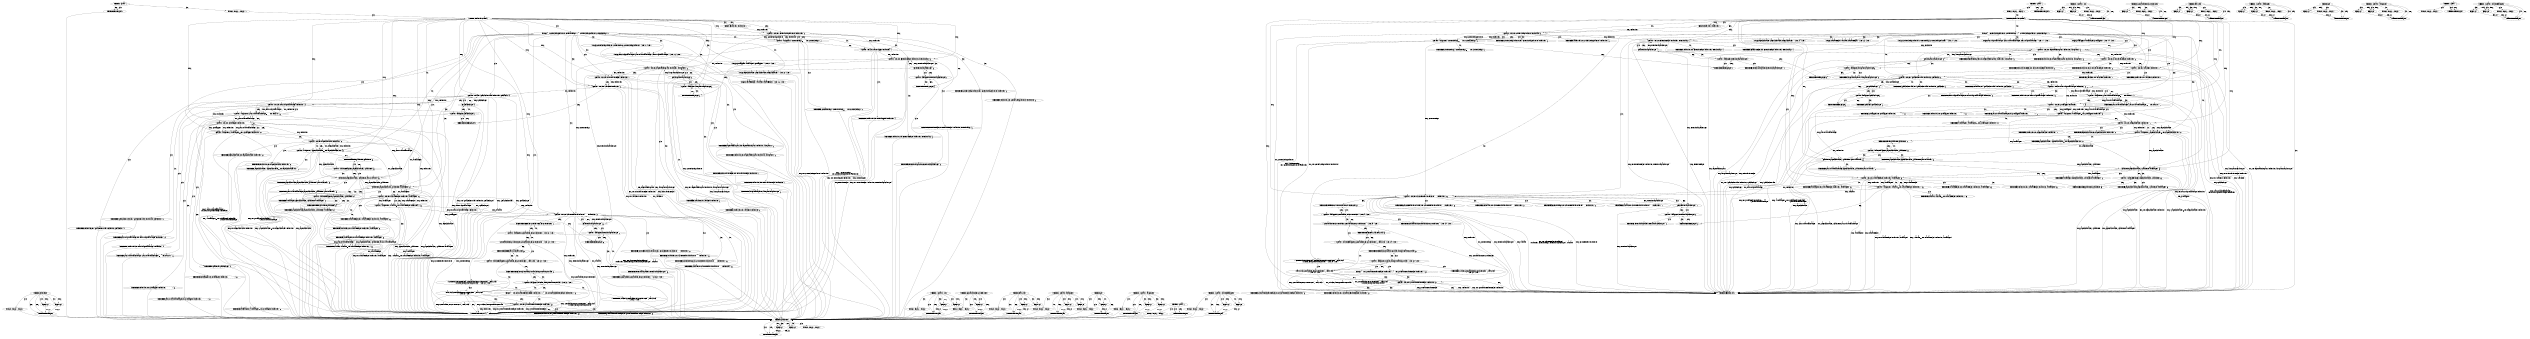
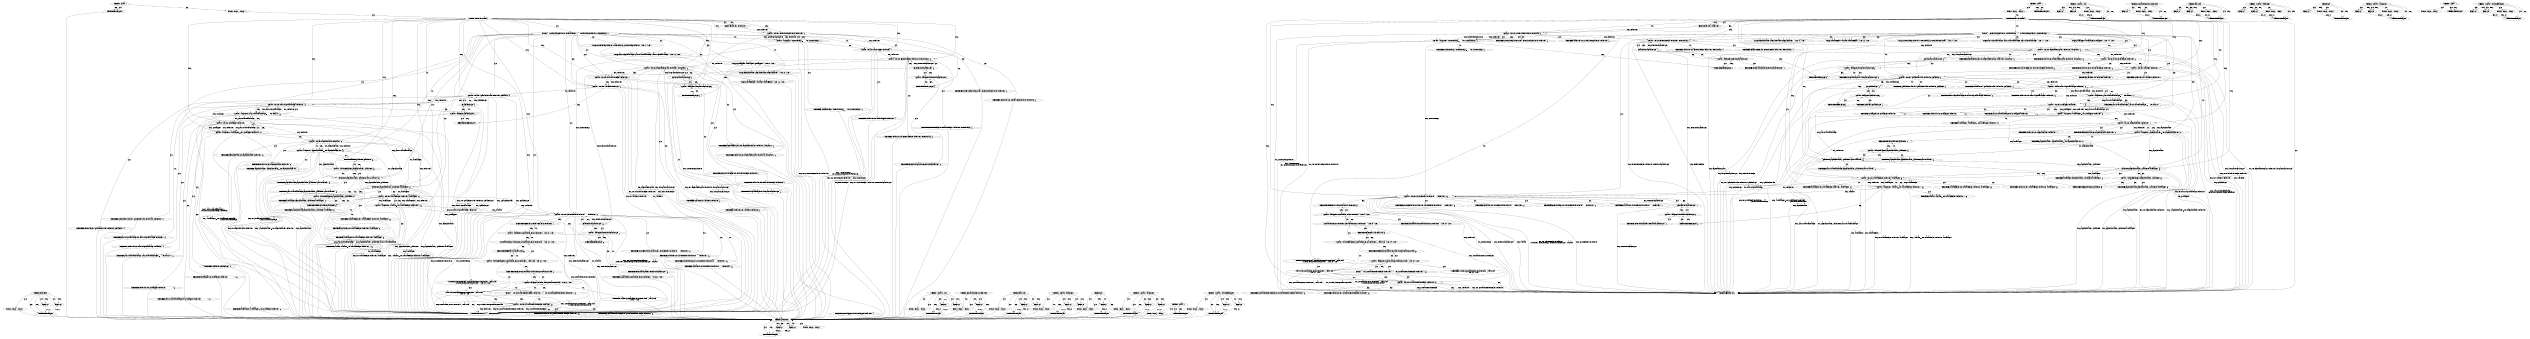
node "(IDENTIFIER,DevToolsAgent,new DevToolsAgent(render_view))": added
